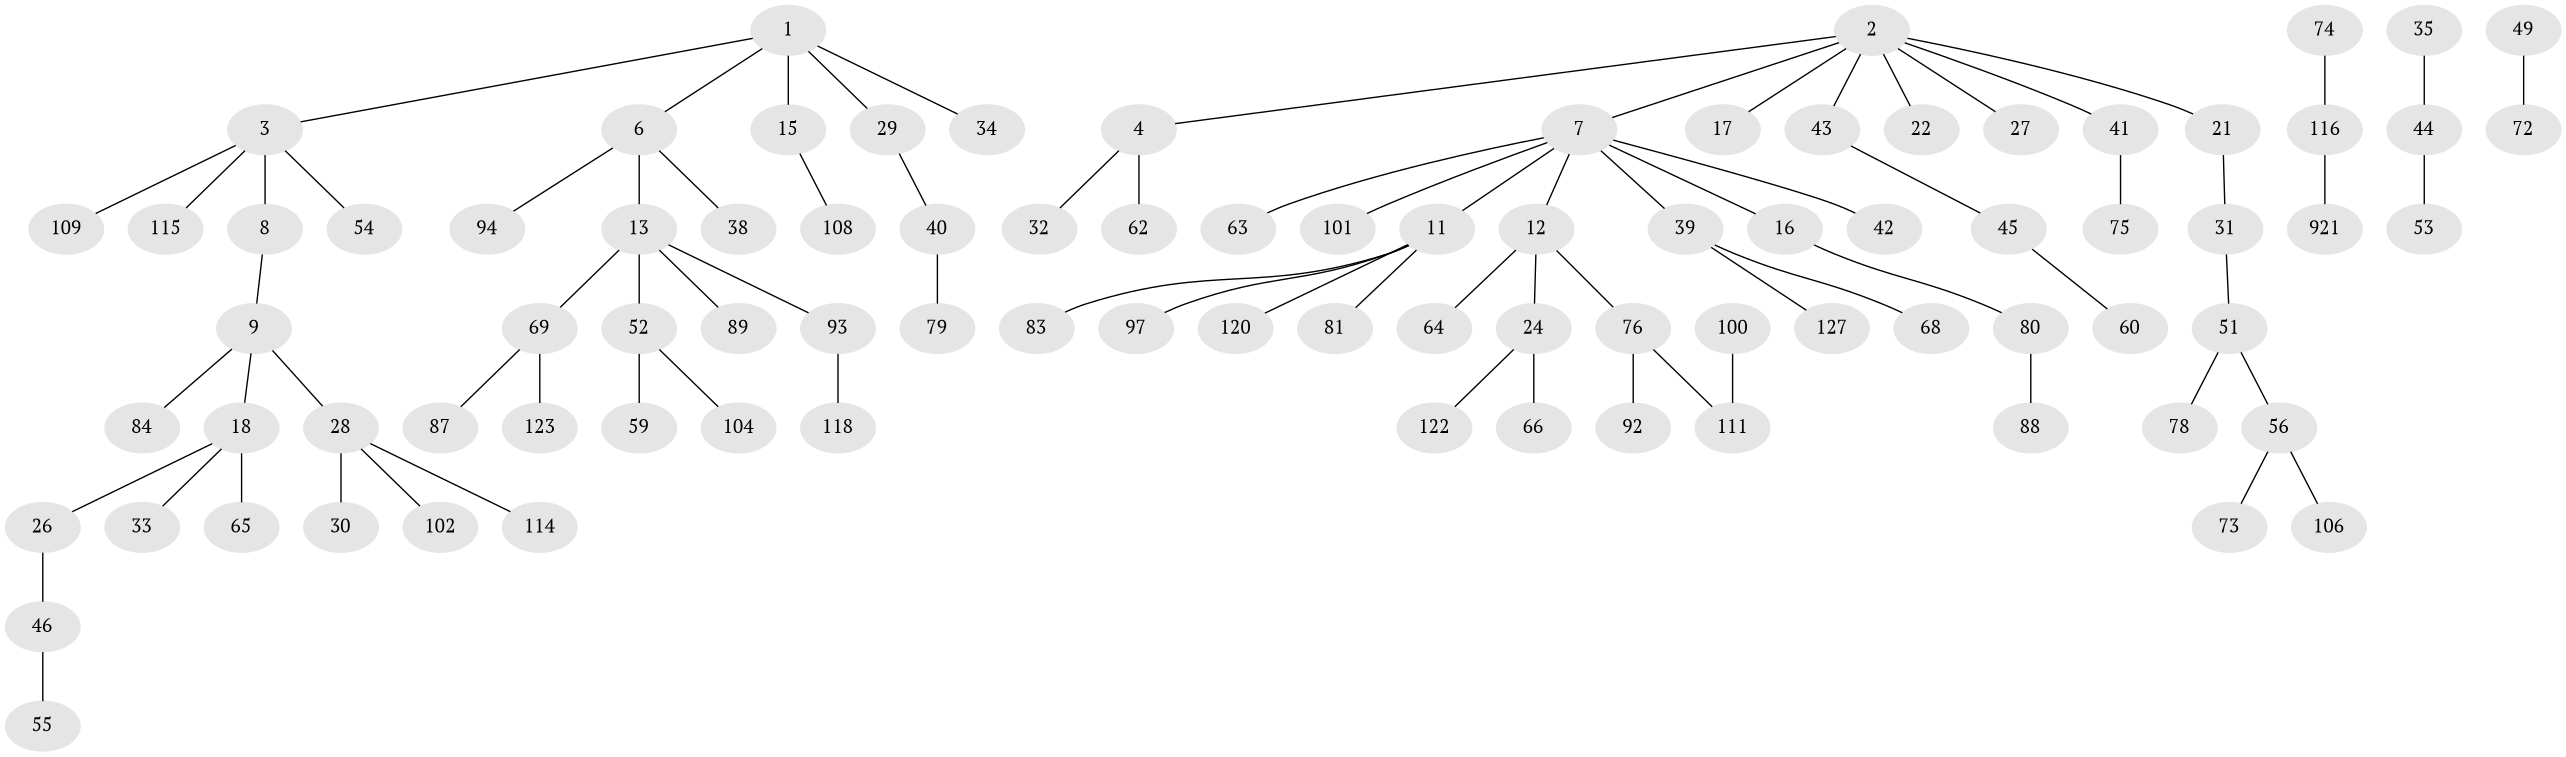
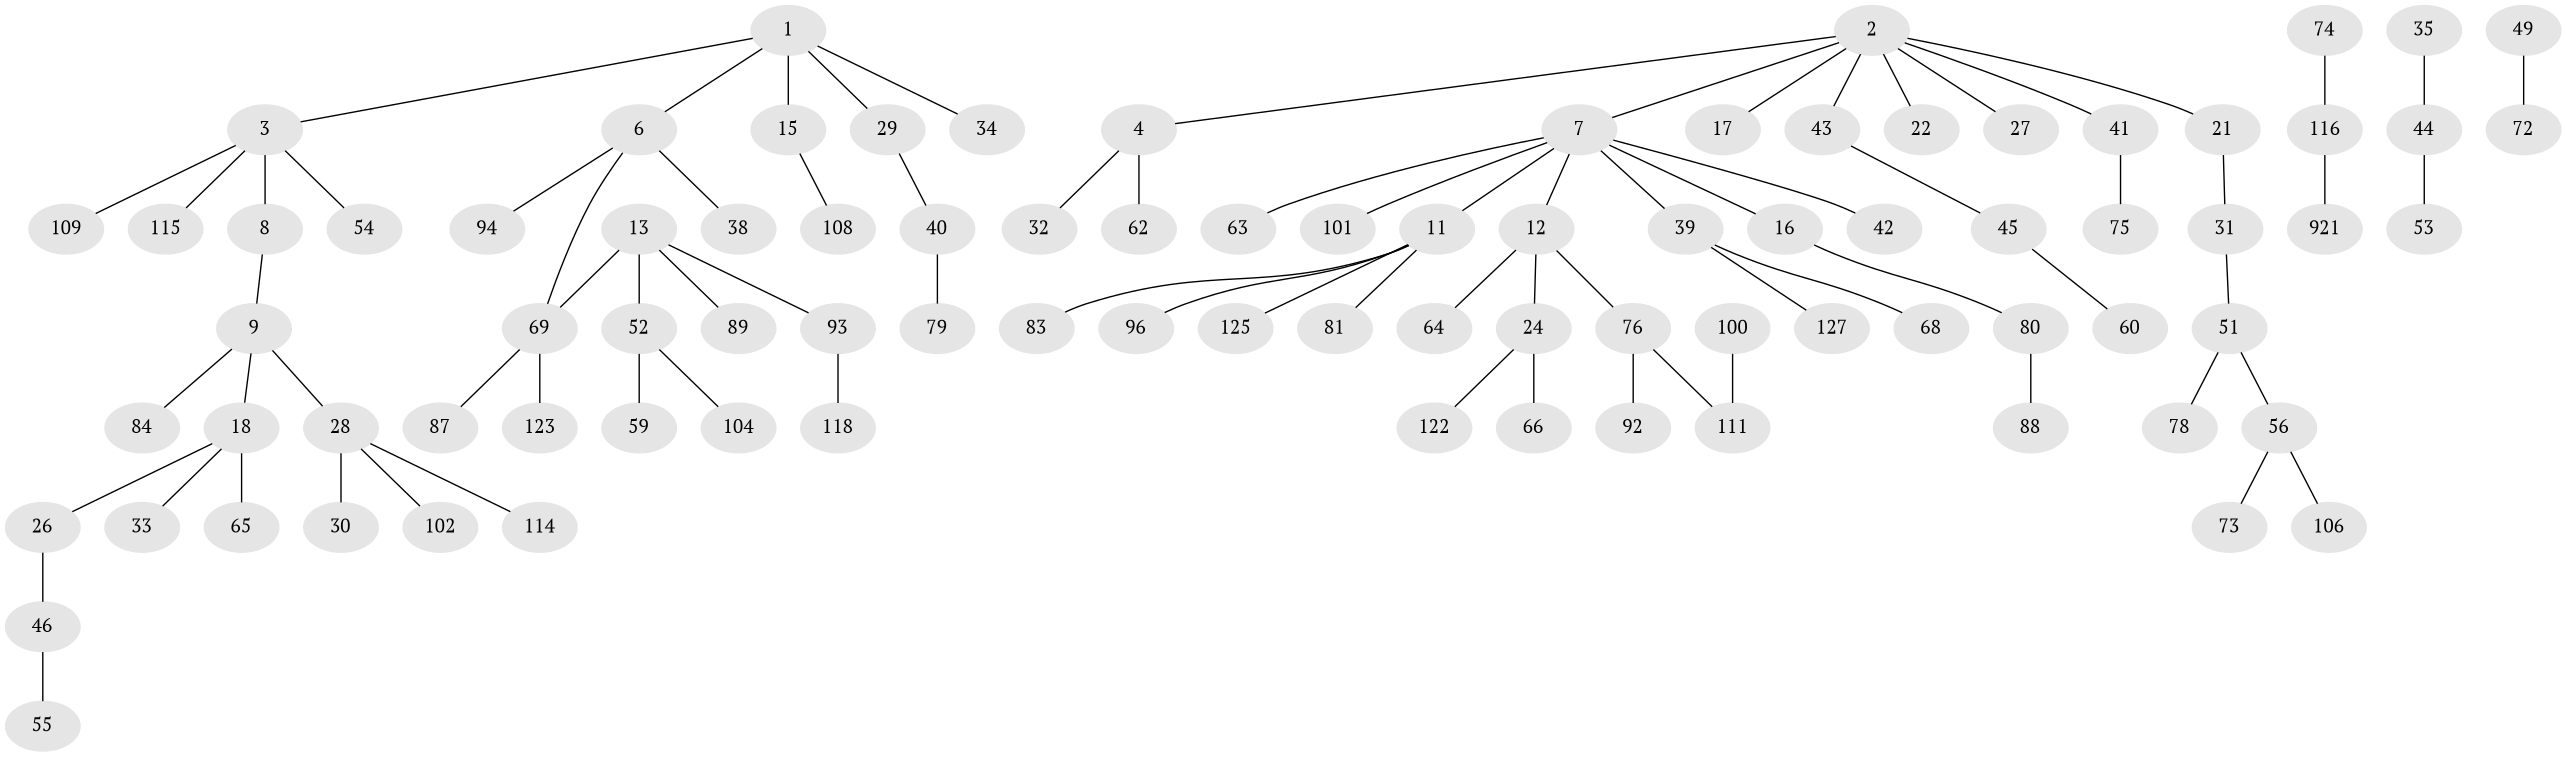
edge "6" -- "13": now "6" -- "69"
node "97": label "97" -> "96"
node "120": label "120" -> "125"
